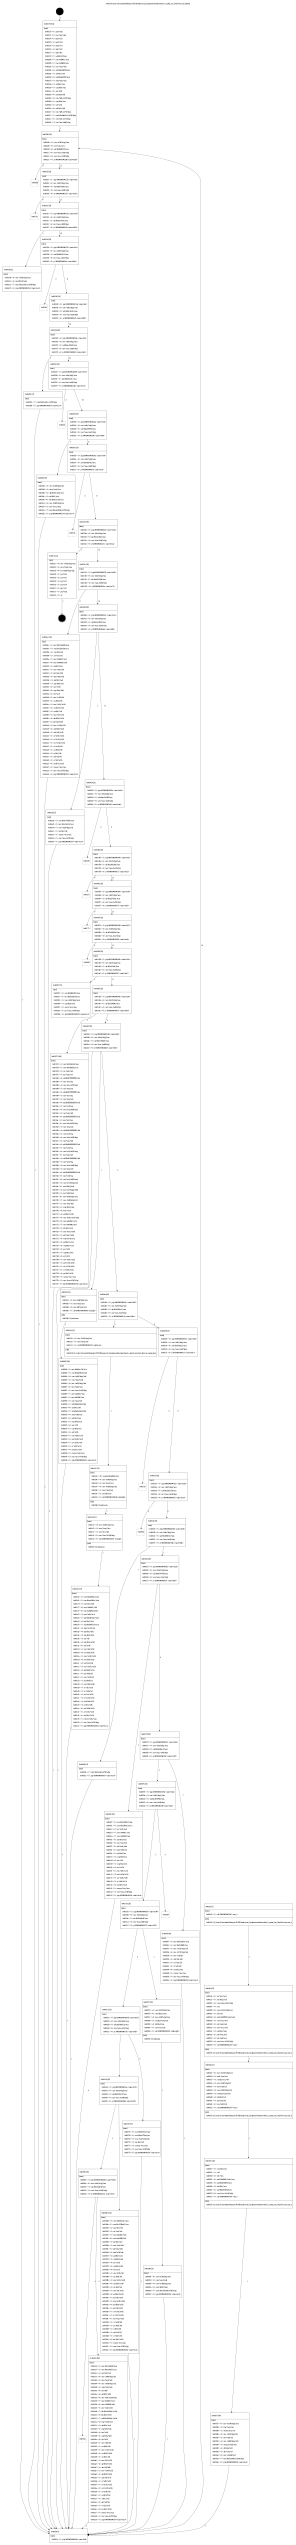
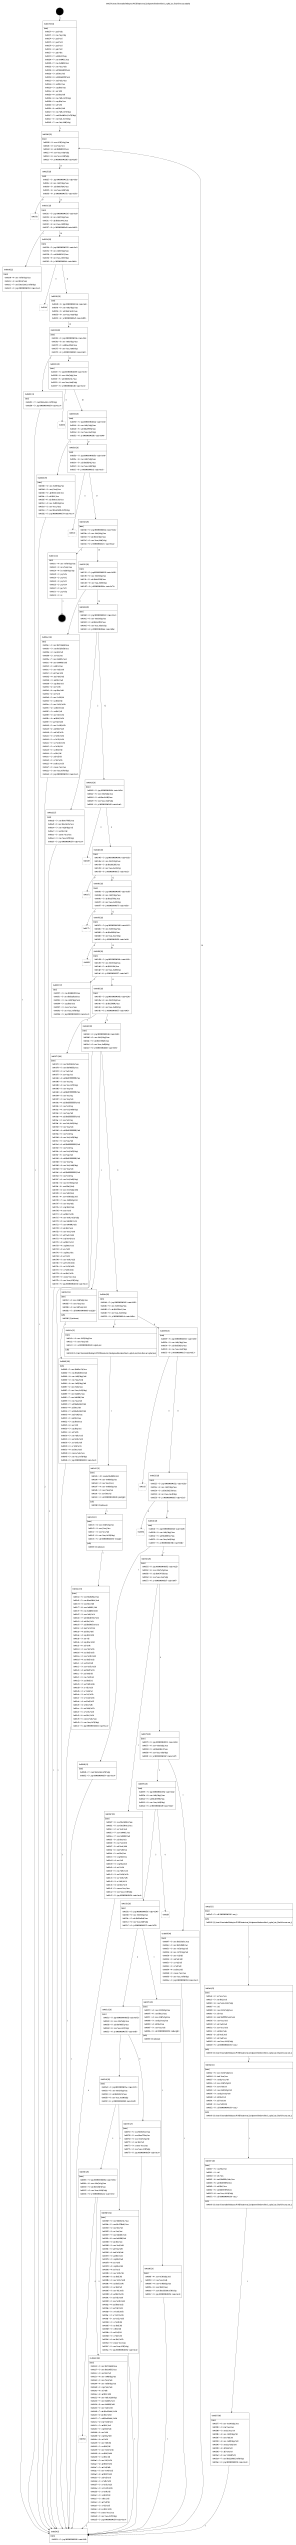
node "0x401d0d": removed
